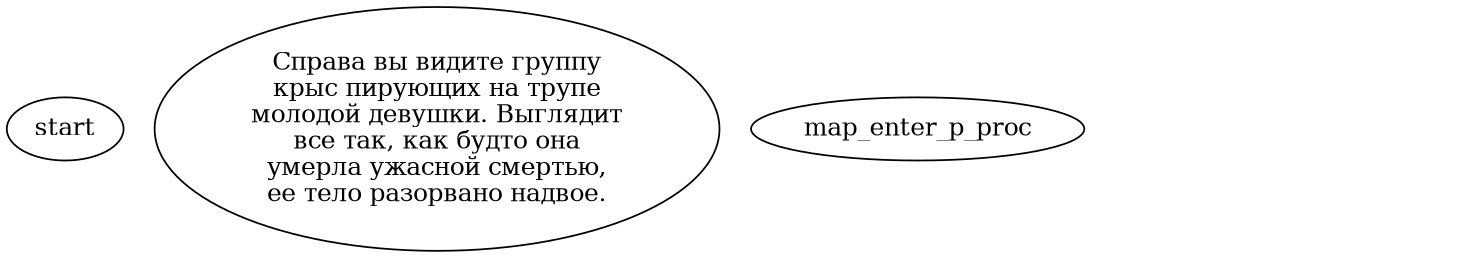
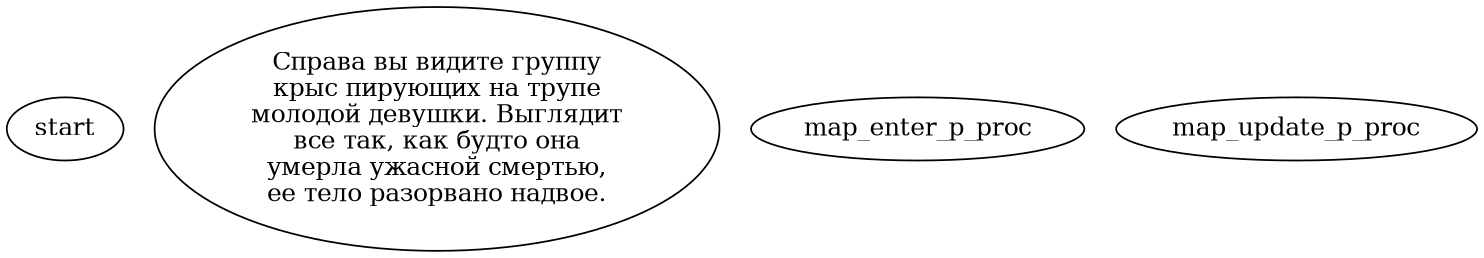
node "map_update_p_proc": added
